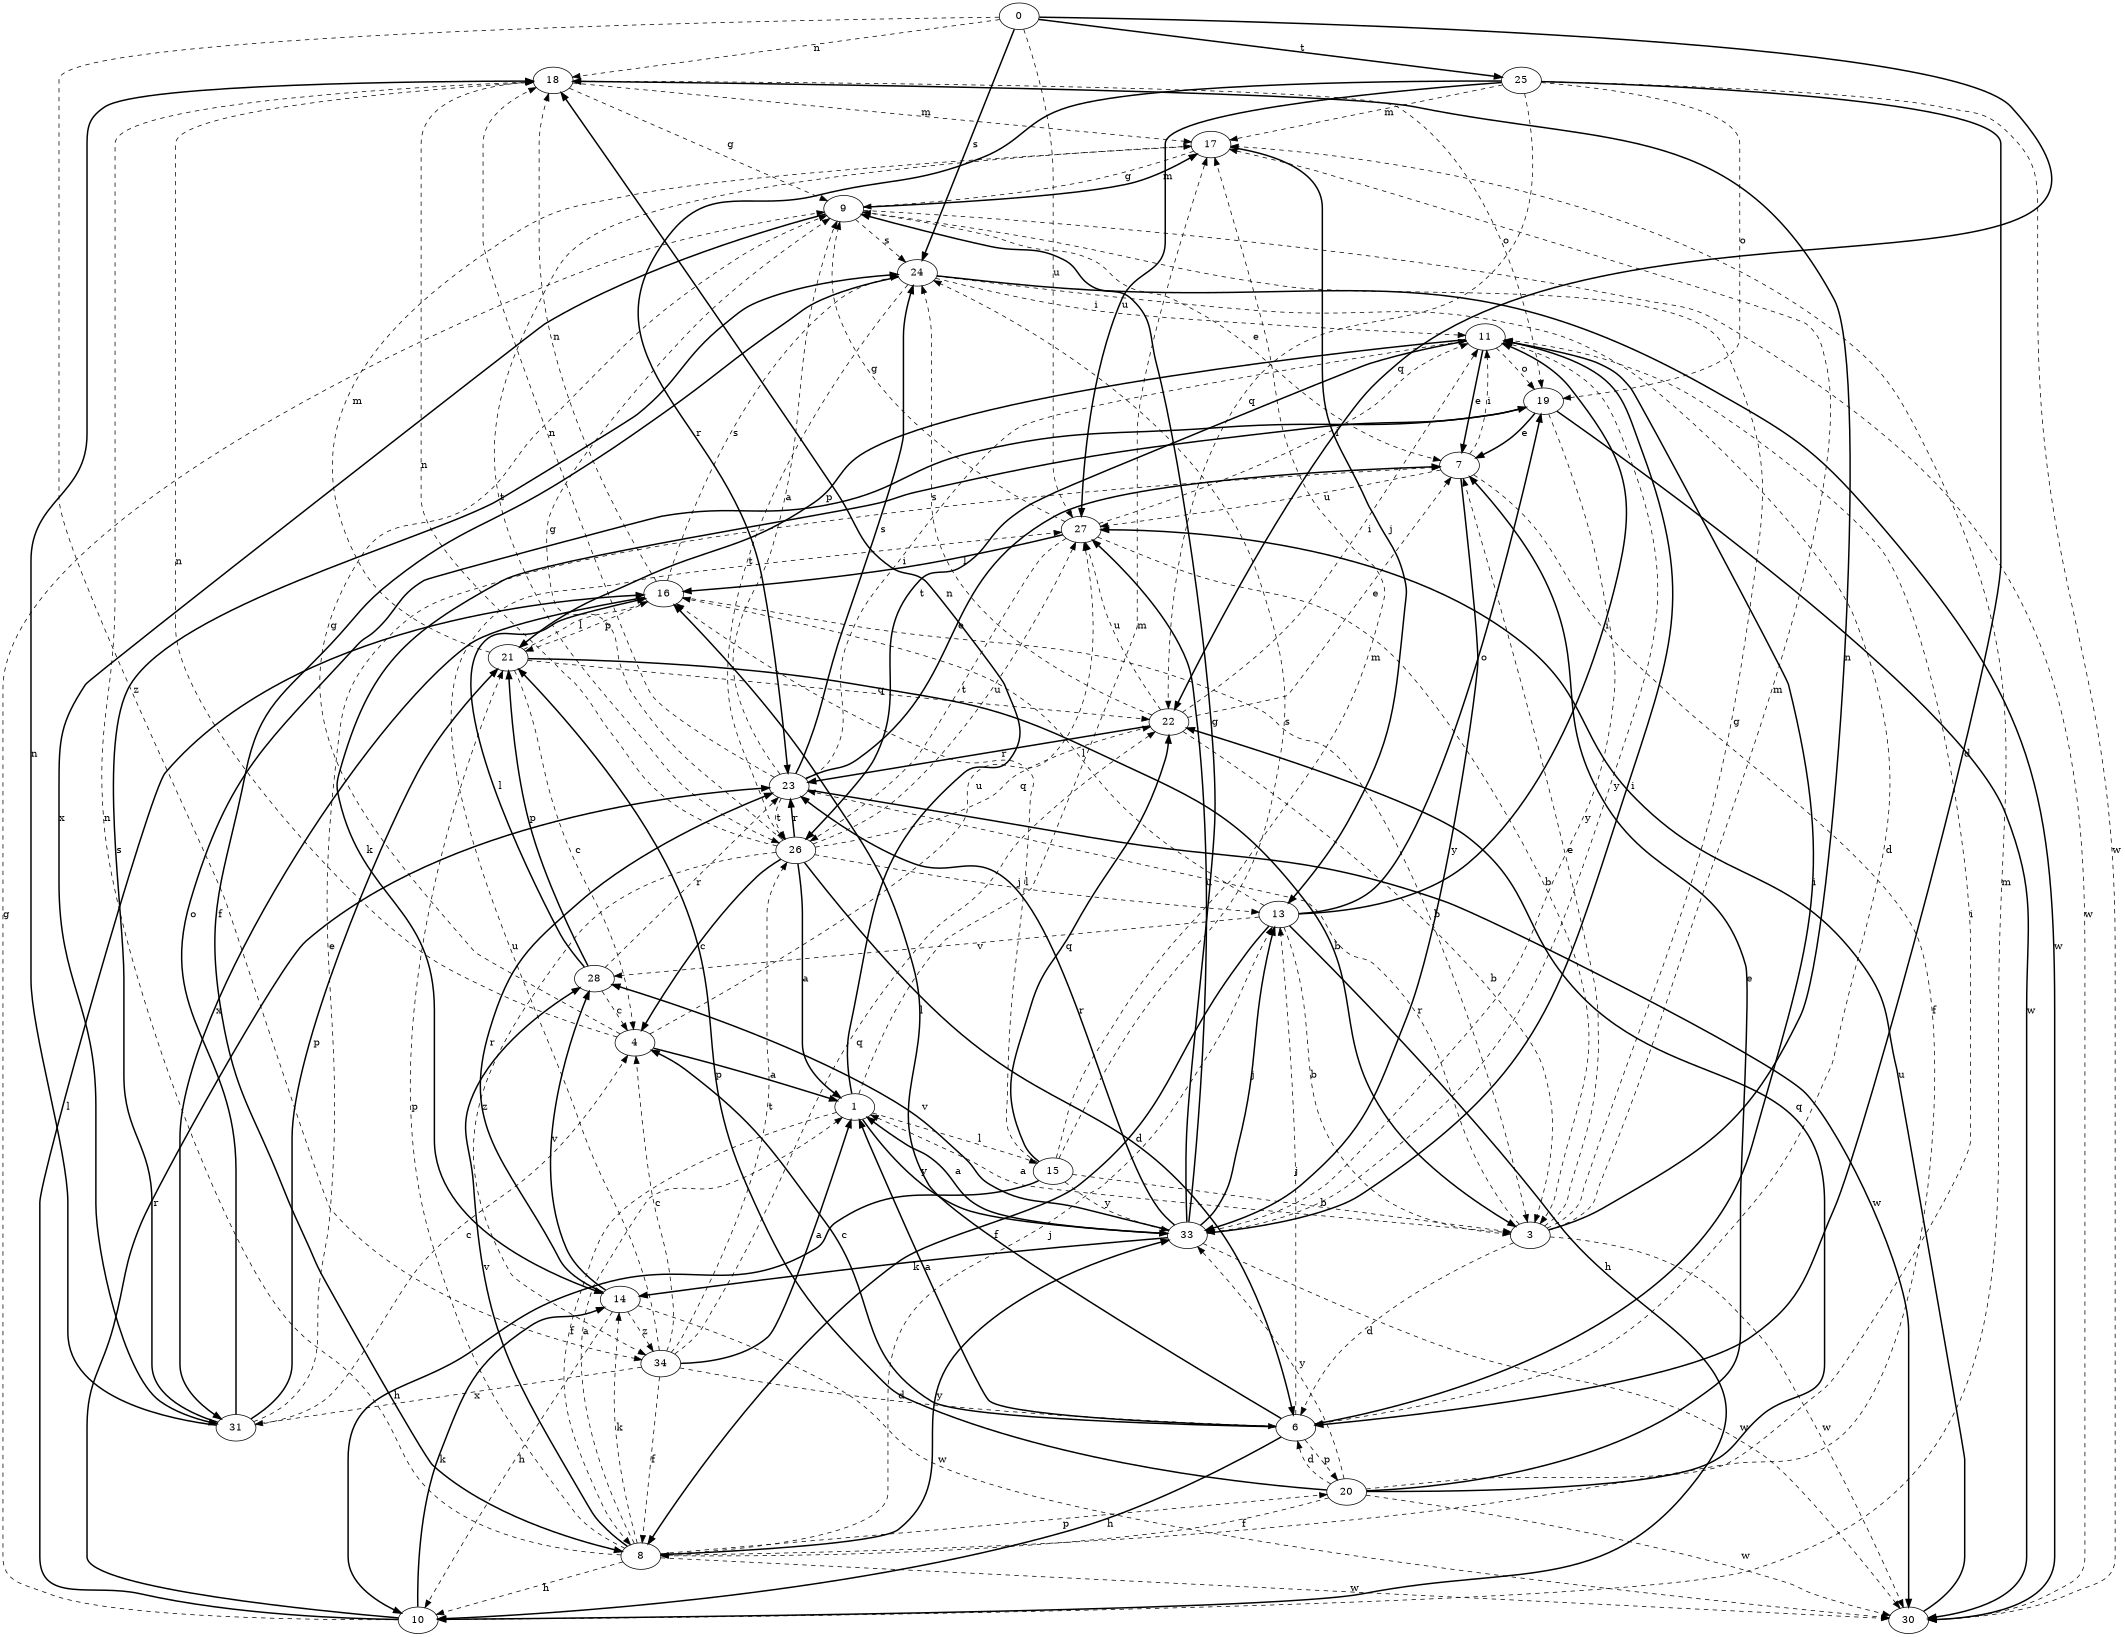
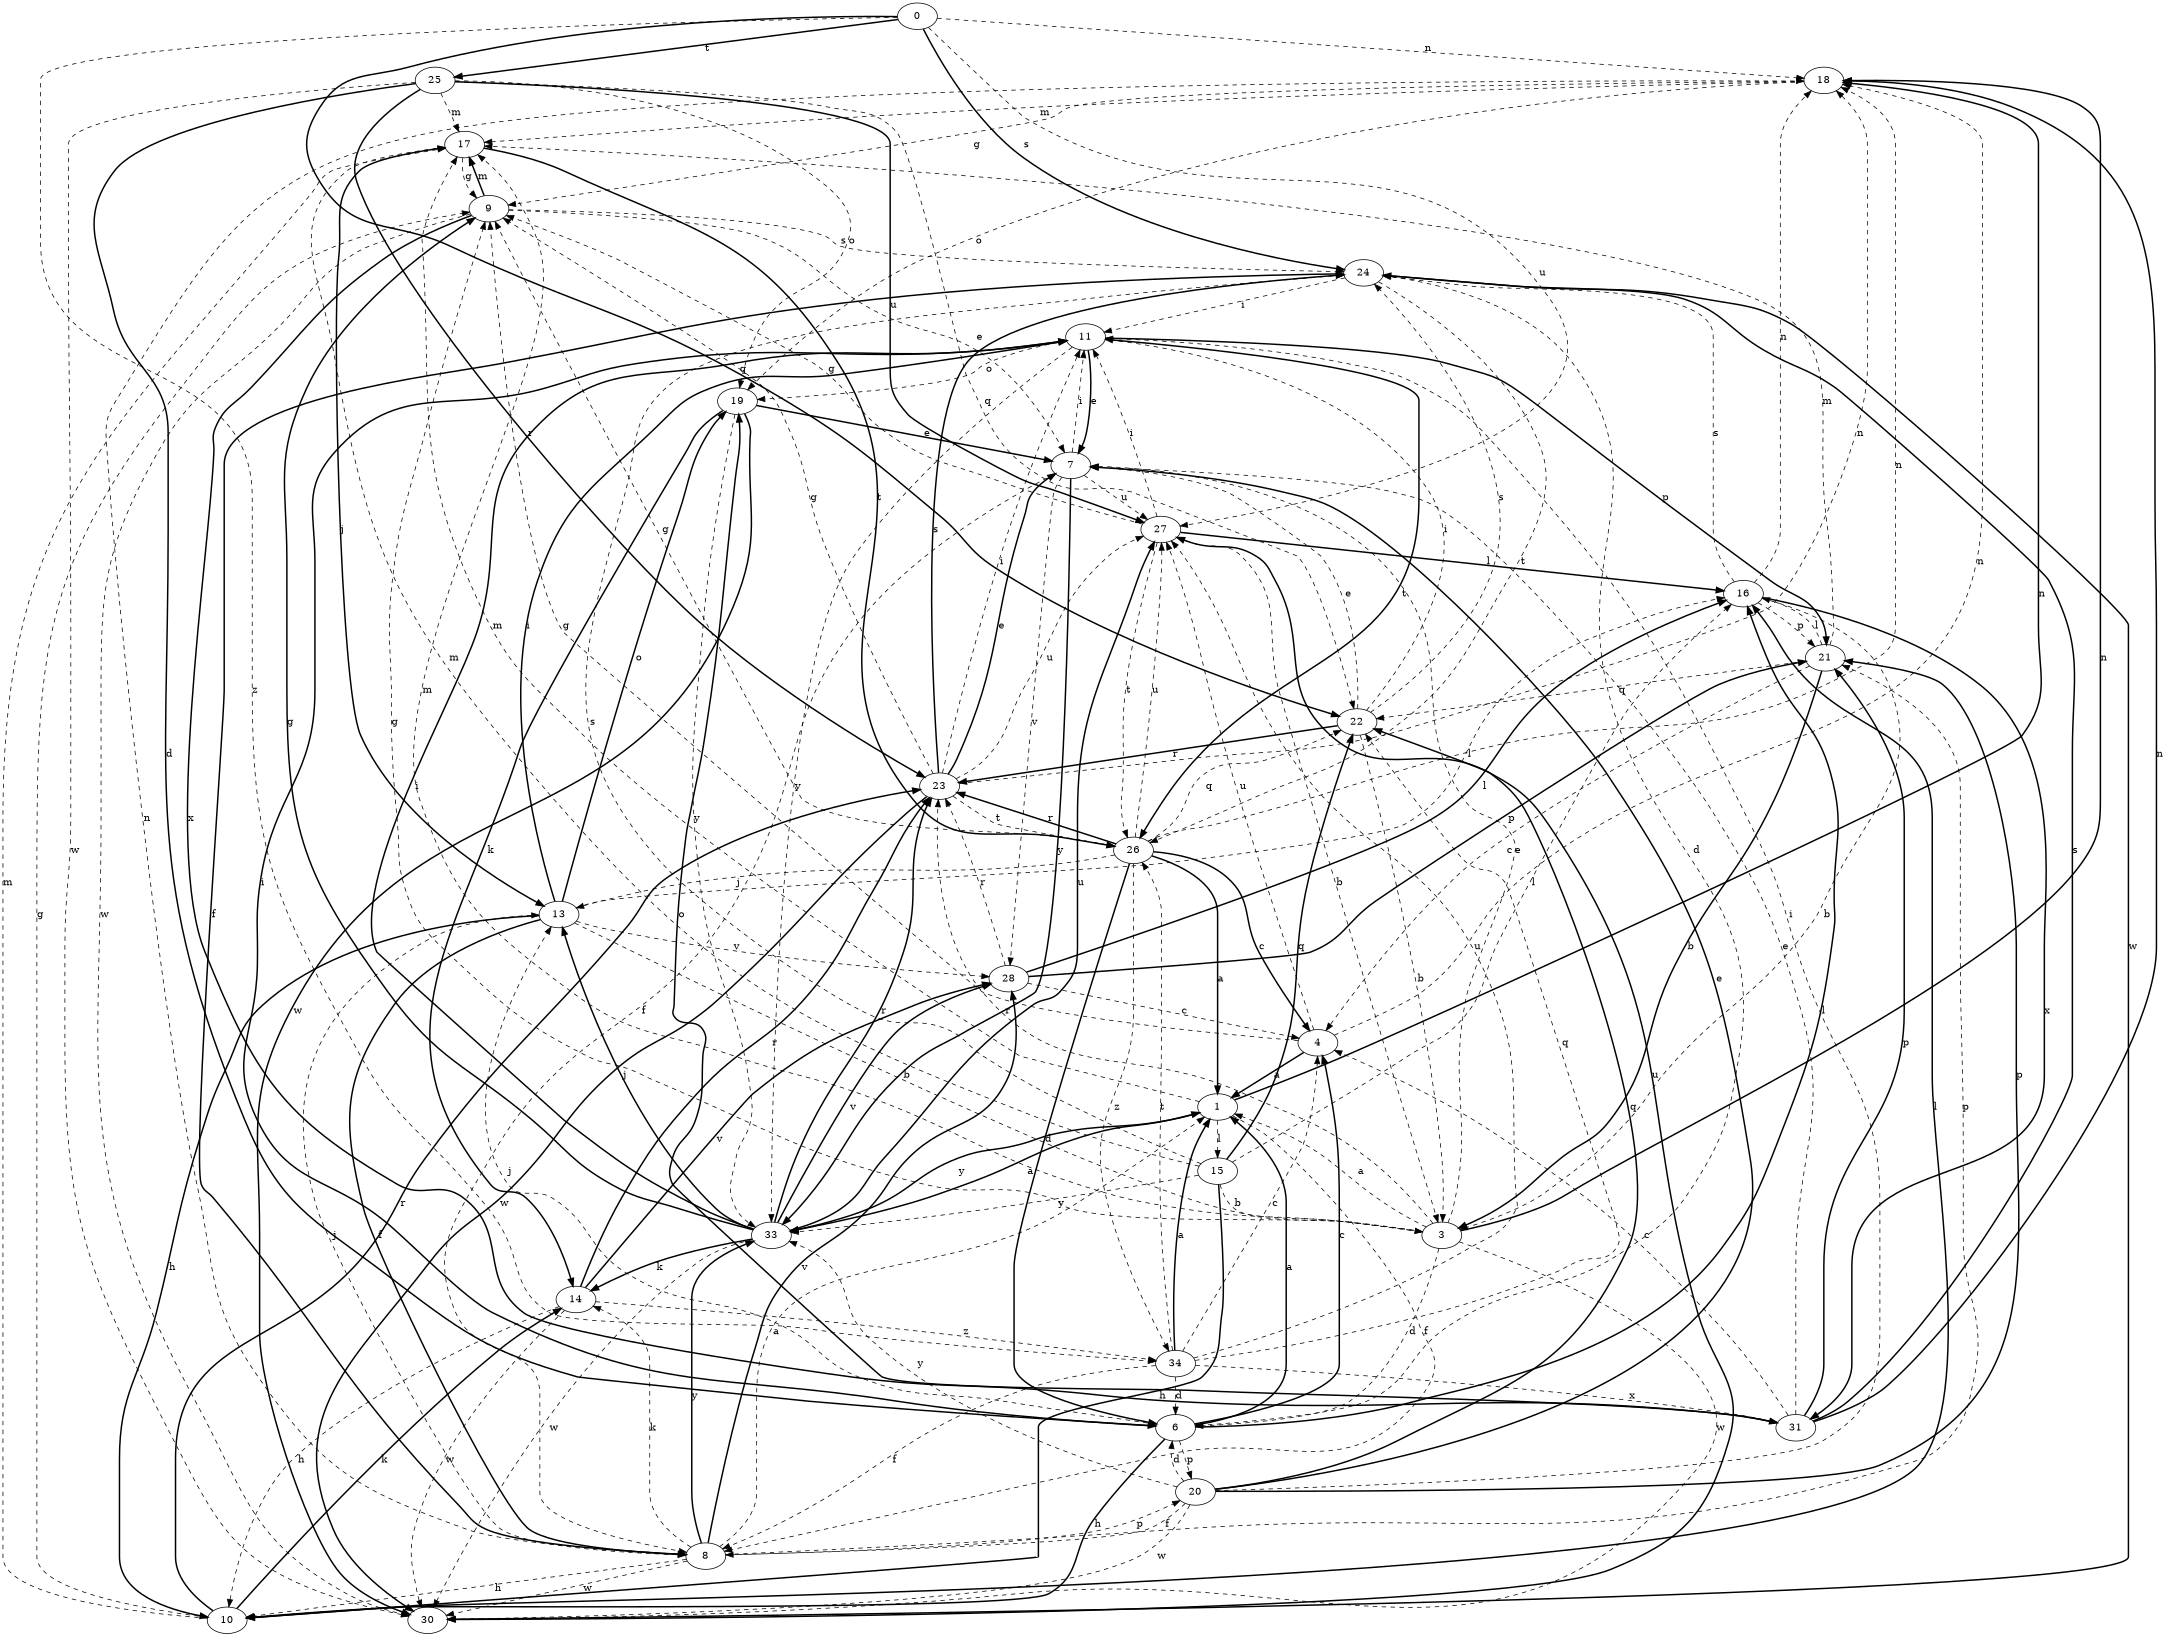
edge "17" -> "26": style dashed -> bold
edge "23" -> "9": label "a" -> "g"
edge "22" -> "27": now "23" -> "27"
edge "7" -> "28": added, label "v"
